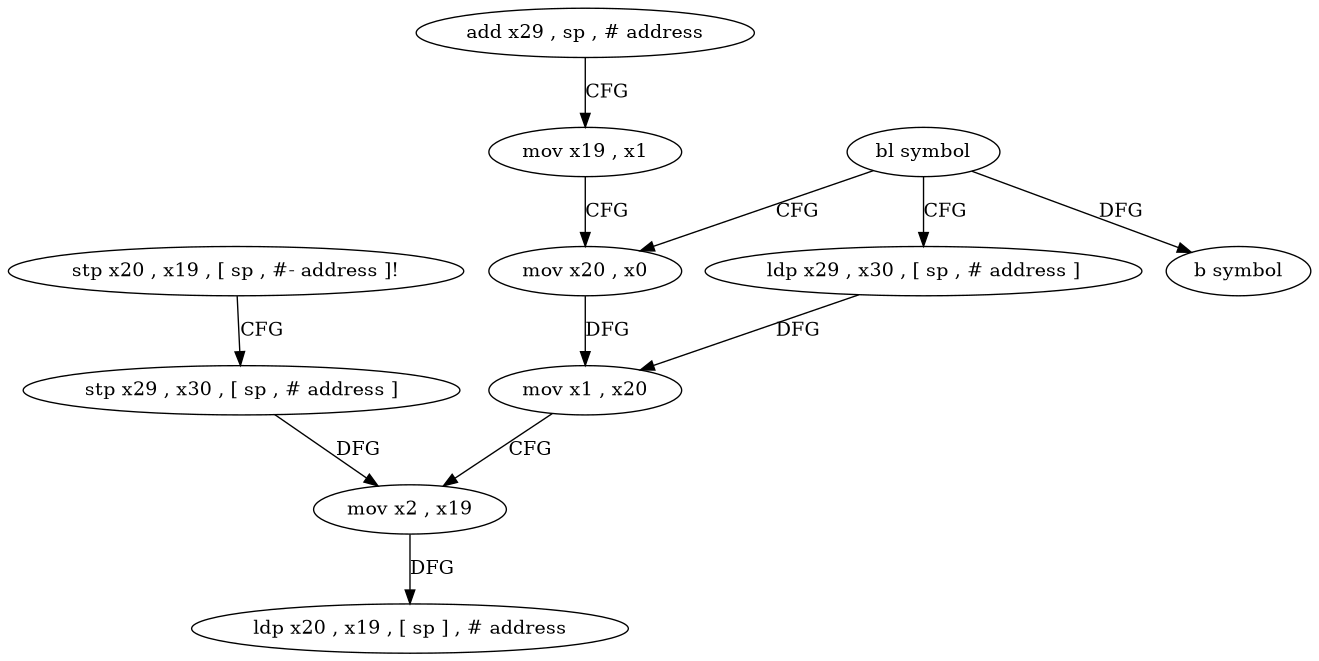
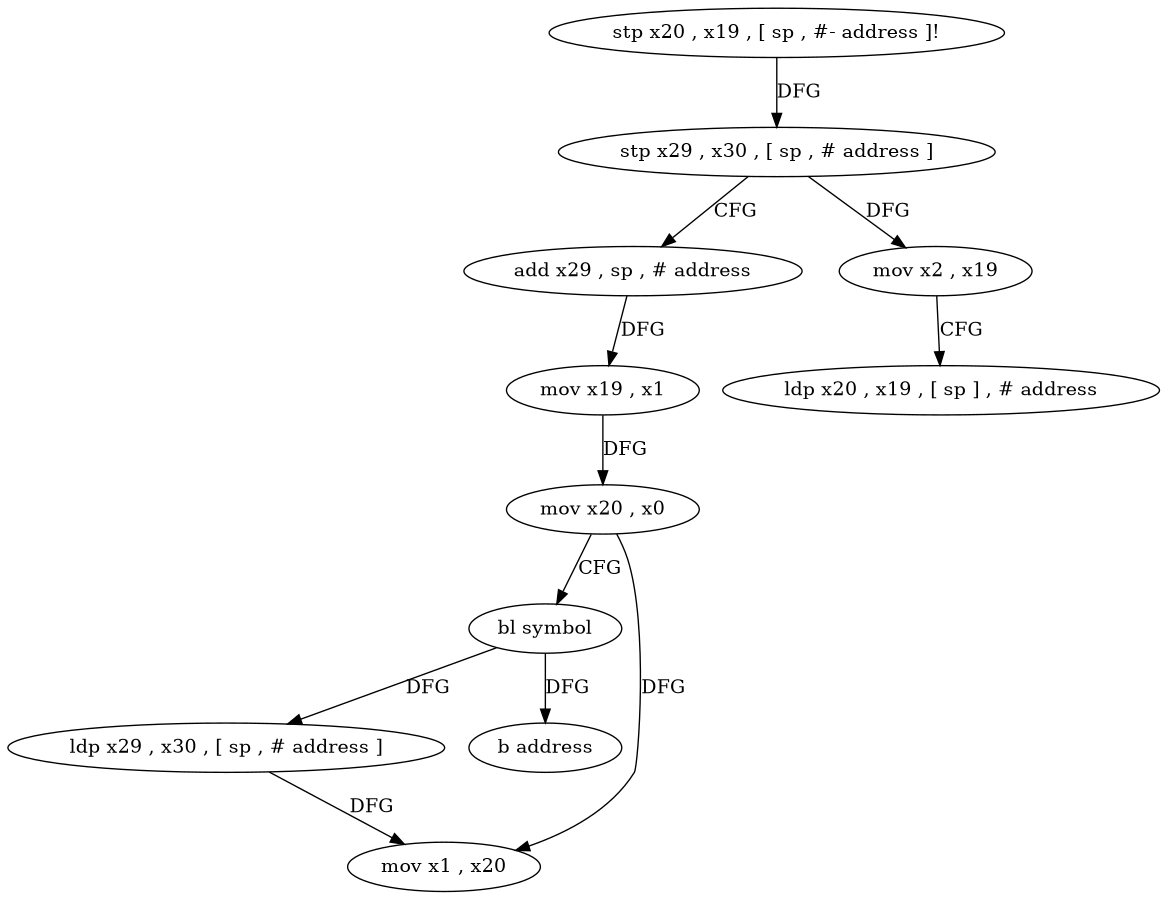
edge "add x29 , sp , # address" -> "mov x19 , x1": label "CFG" -> "DFG"
edge "stp x29 , x30 , [ sp , # address ]" -> "add x29 , sp , # address": added, label "CFG"
edge "bl symbol" -> "mov x20 , x0": reversed
edge "mov x19 , x1" -> "mov x20 , x0": label "CFG" -> "DFG"
edge "bl symbol" -> "ldp x29 , x30 , [ sp , # address ]": label "CFG" -> "DFG"
node "b symbol": label "b symbol" -> "b address"
edge "stp x20 , x19 , [ sp , #- address ]!" -> "stp x29 , x30 , [ sp , # address ]": label "CFG" -> "DFG"
edge "mov x1 , x20" -> "mov x2 , x19": removed, label "CFG"
edge "mov x2 , x19" -> "ldp x20 , x19 , [ sp ] , # address": label "DFG" -> "CFG"
